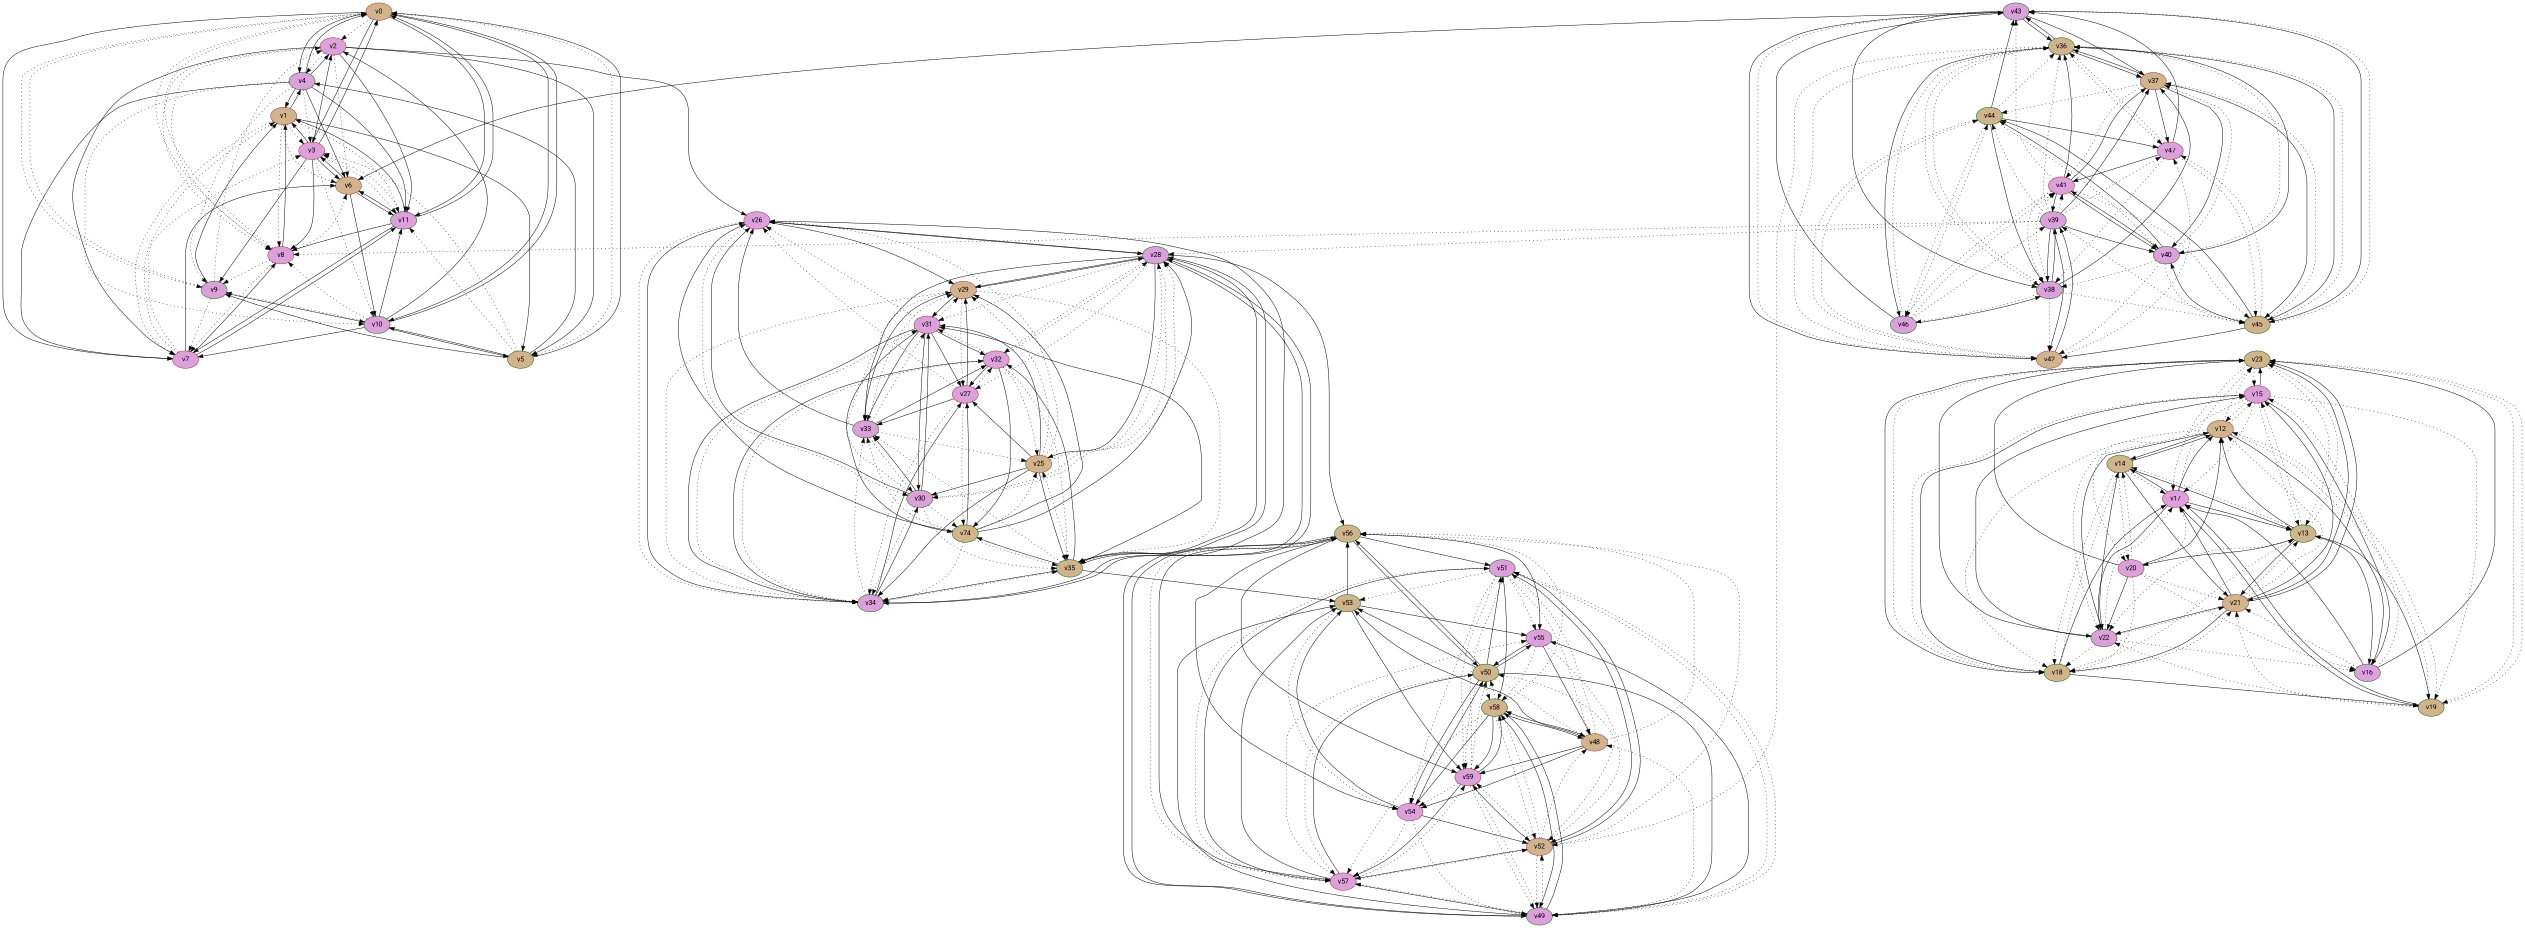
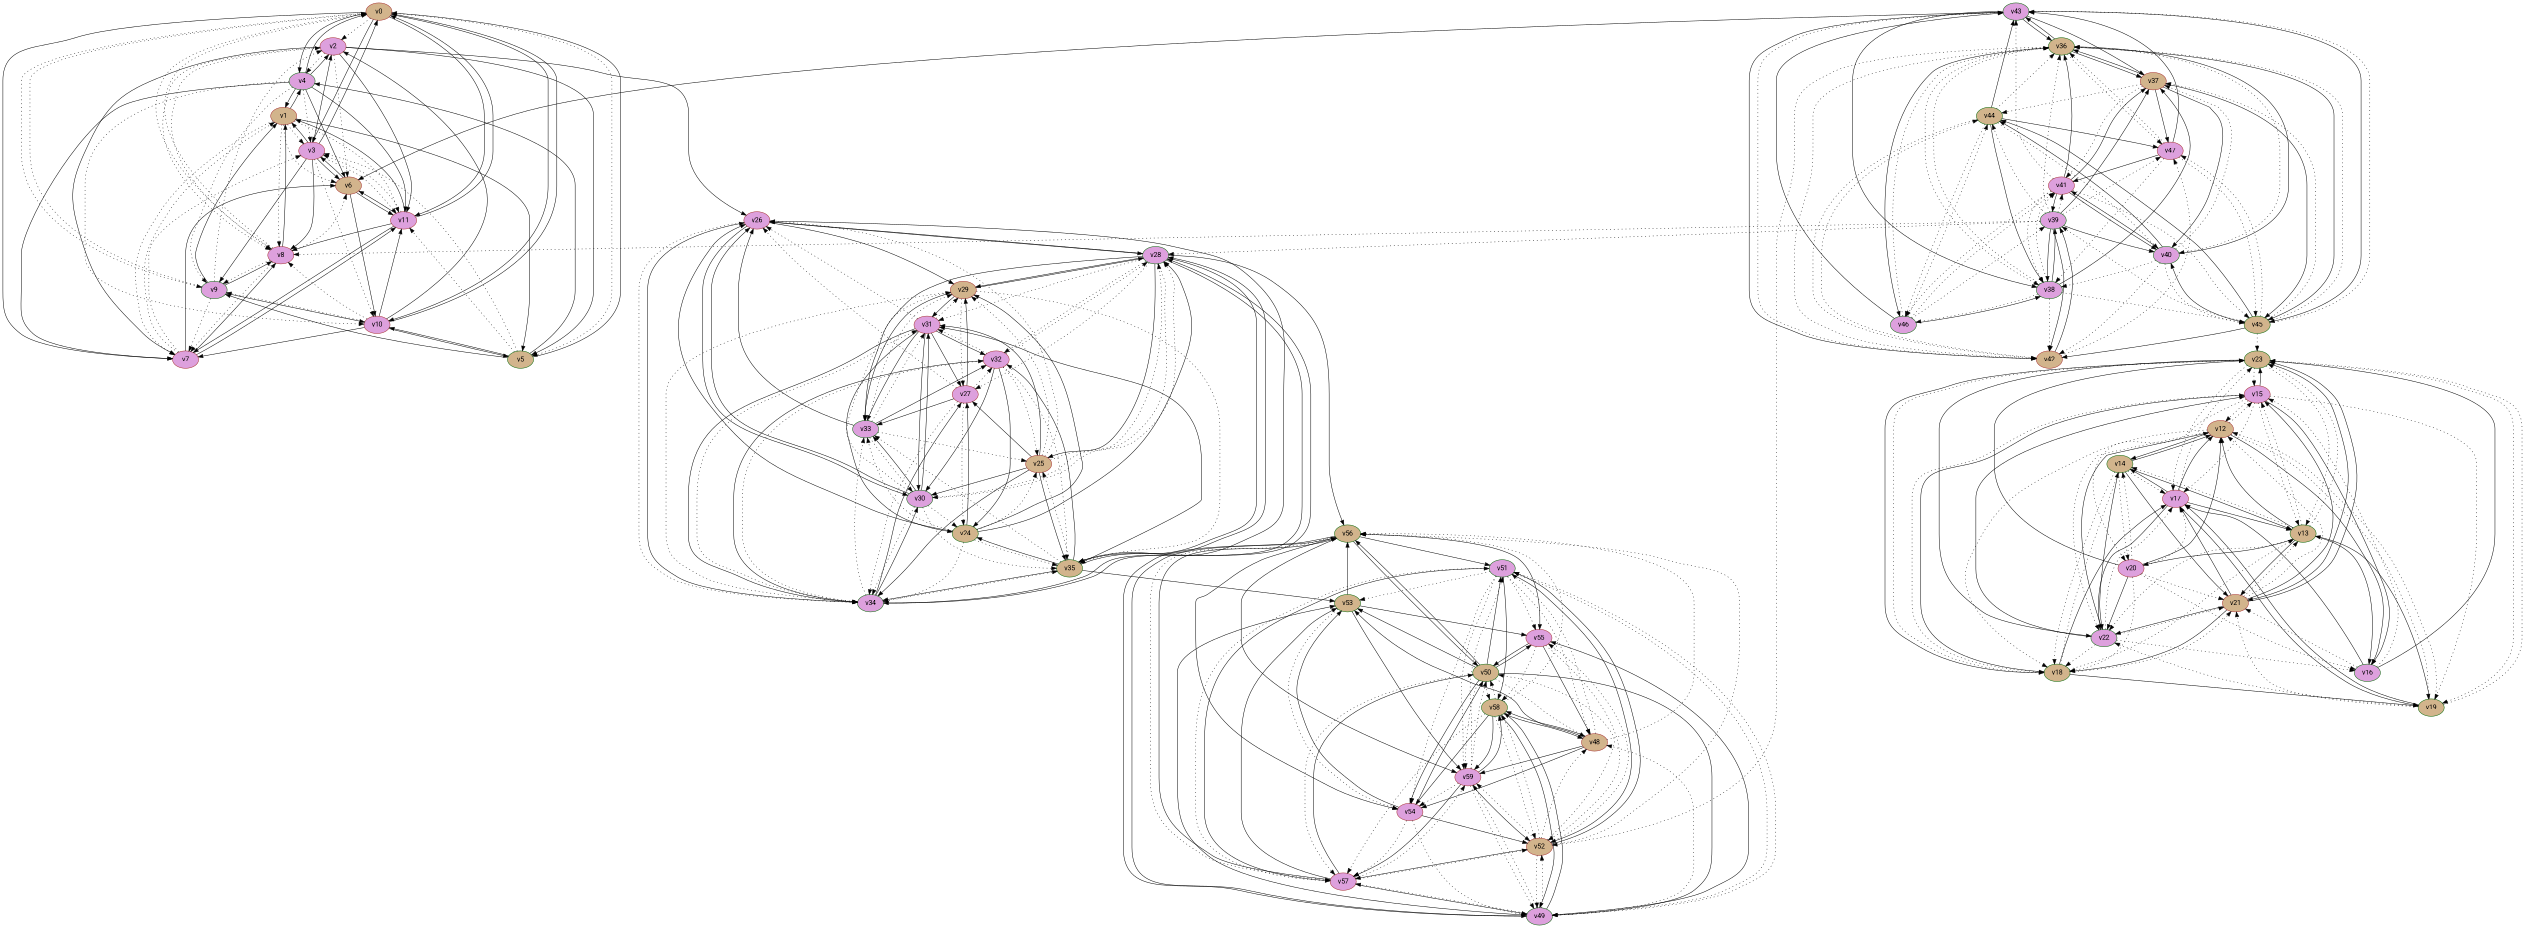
node "v11": color darkgreen -> brown
edge "v9" -> "v8": added
node "v10": color darkgreen -> brown
edge "v32" -> "v27": now "v32" -> "v30"
edge "v12" -> "v23": now "v45" -> "v23"
edge "v26" -> "v30": style dotted -> solid
node "v74": label "v74" -> "v24"
edge "v57" -> "v55": now "v52" -> "v55"
